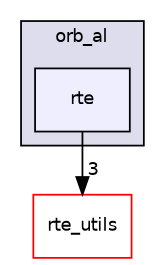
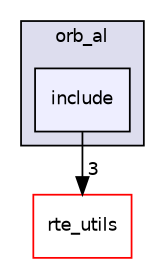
node "rte": label "rte" -> "include"
